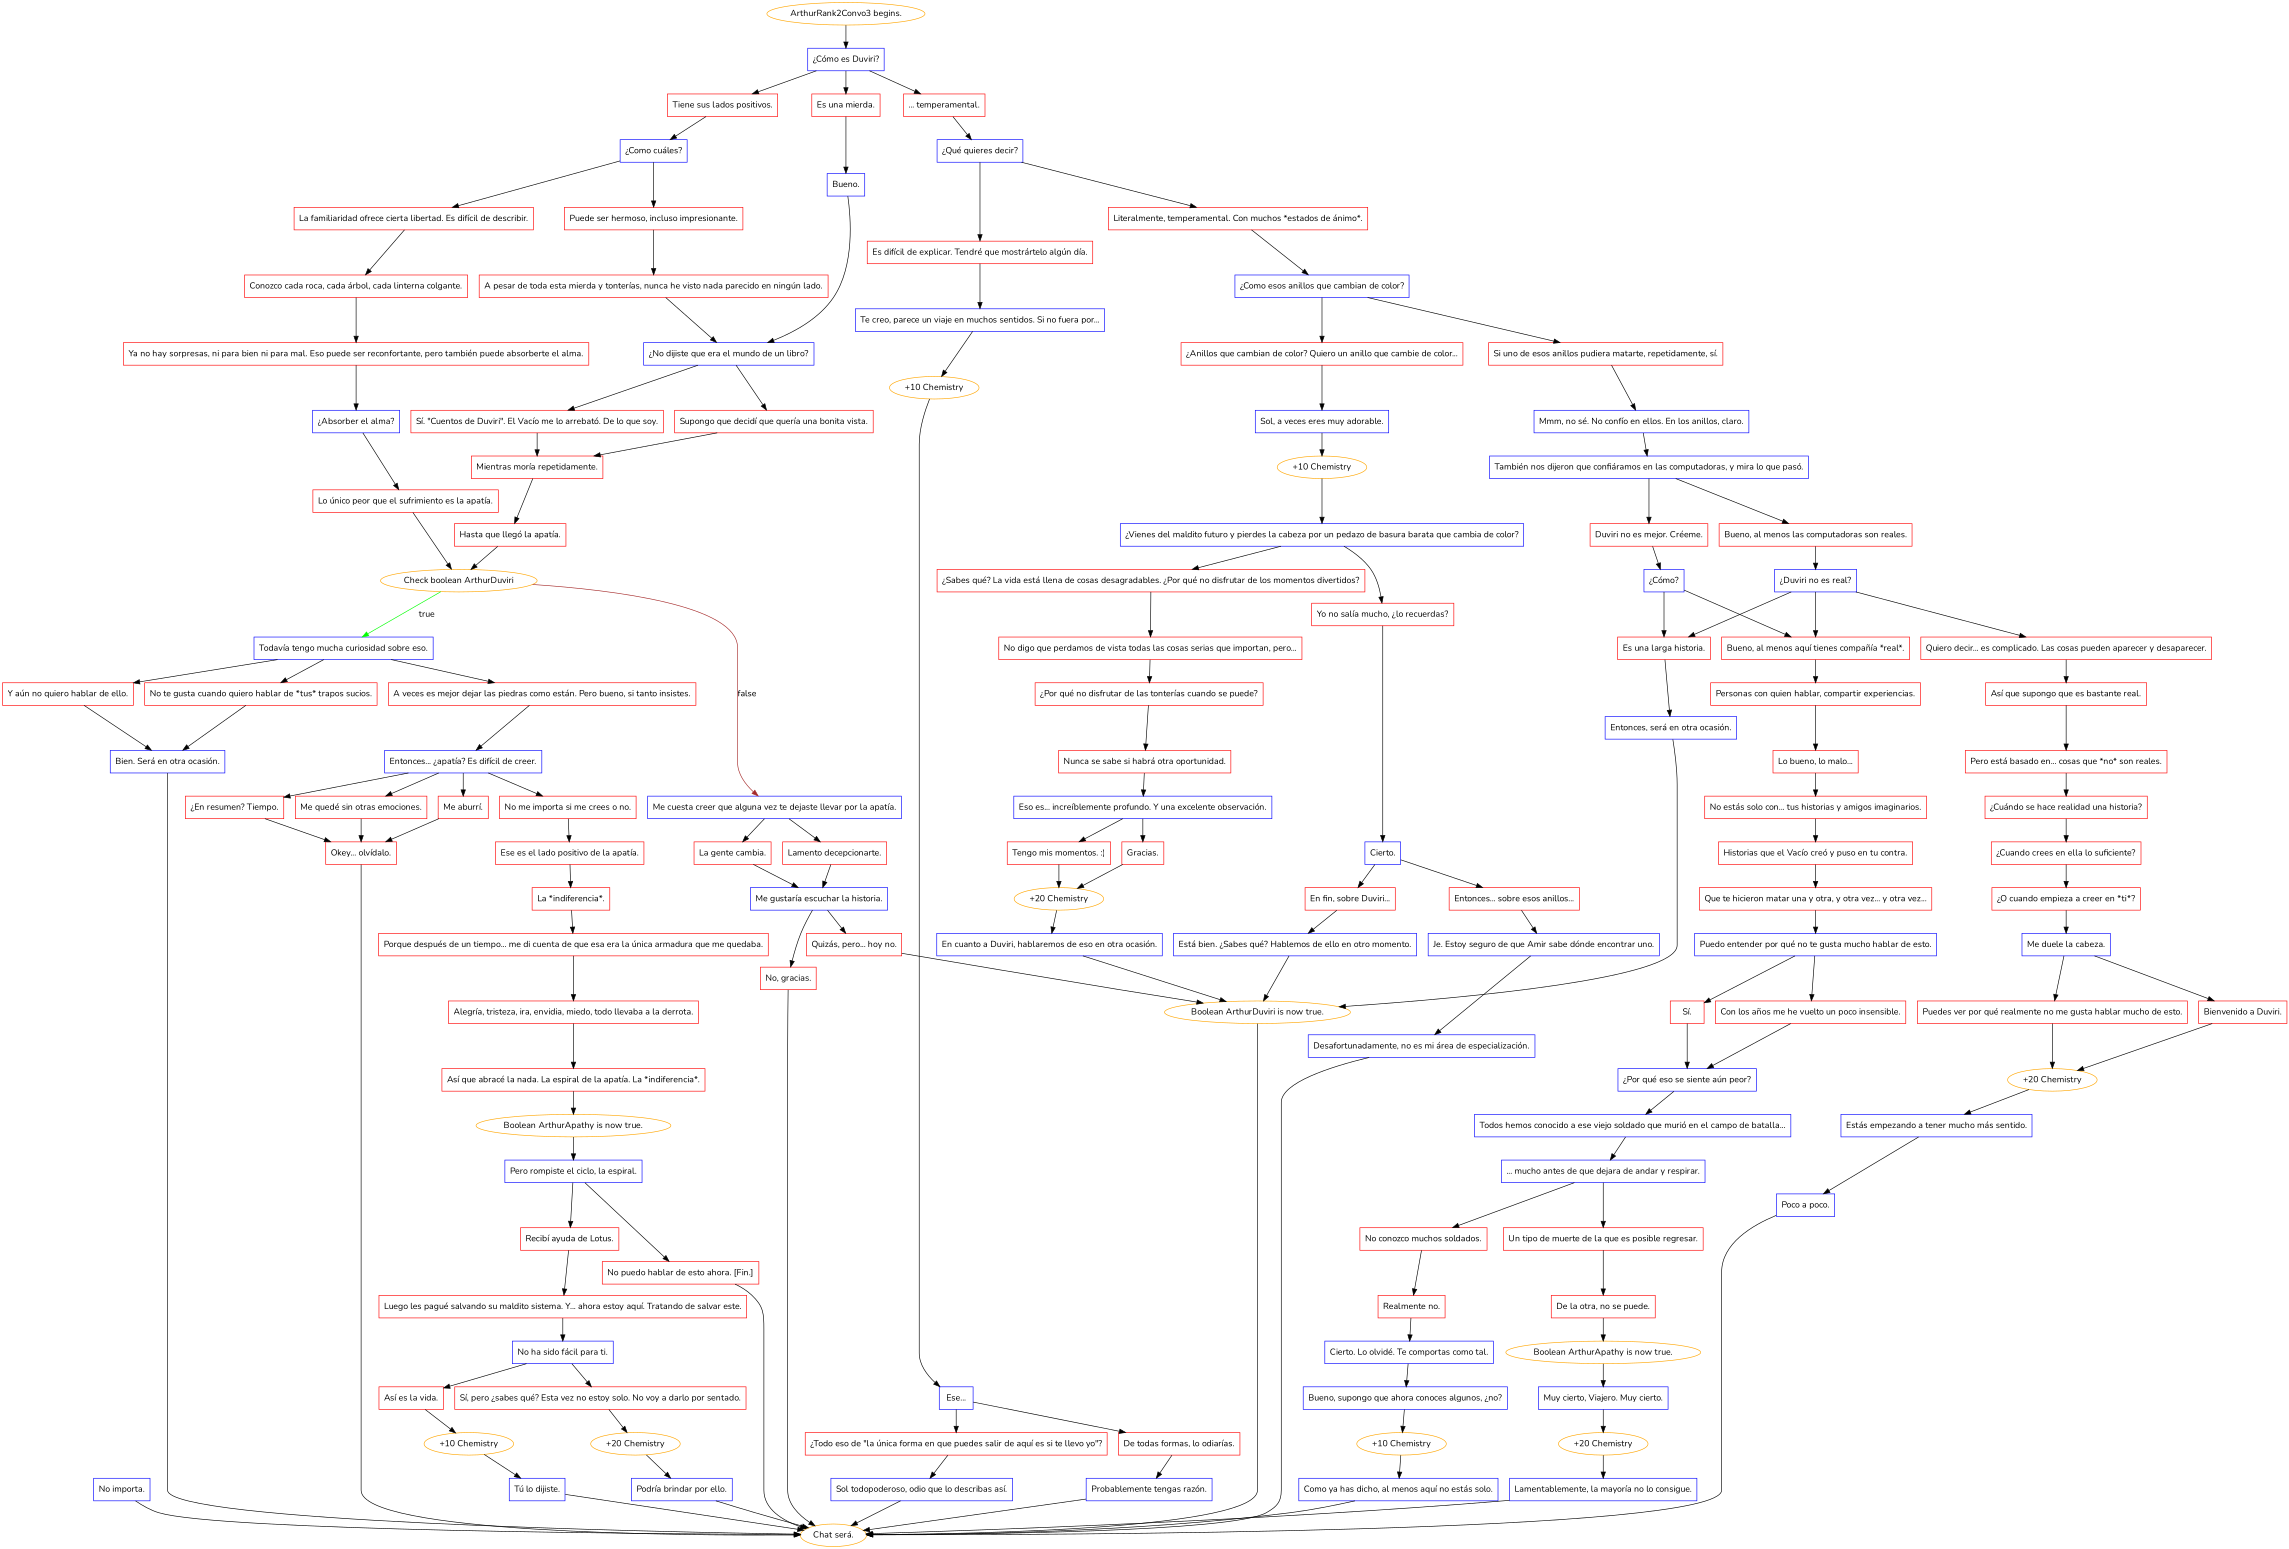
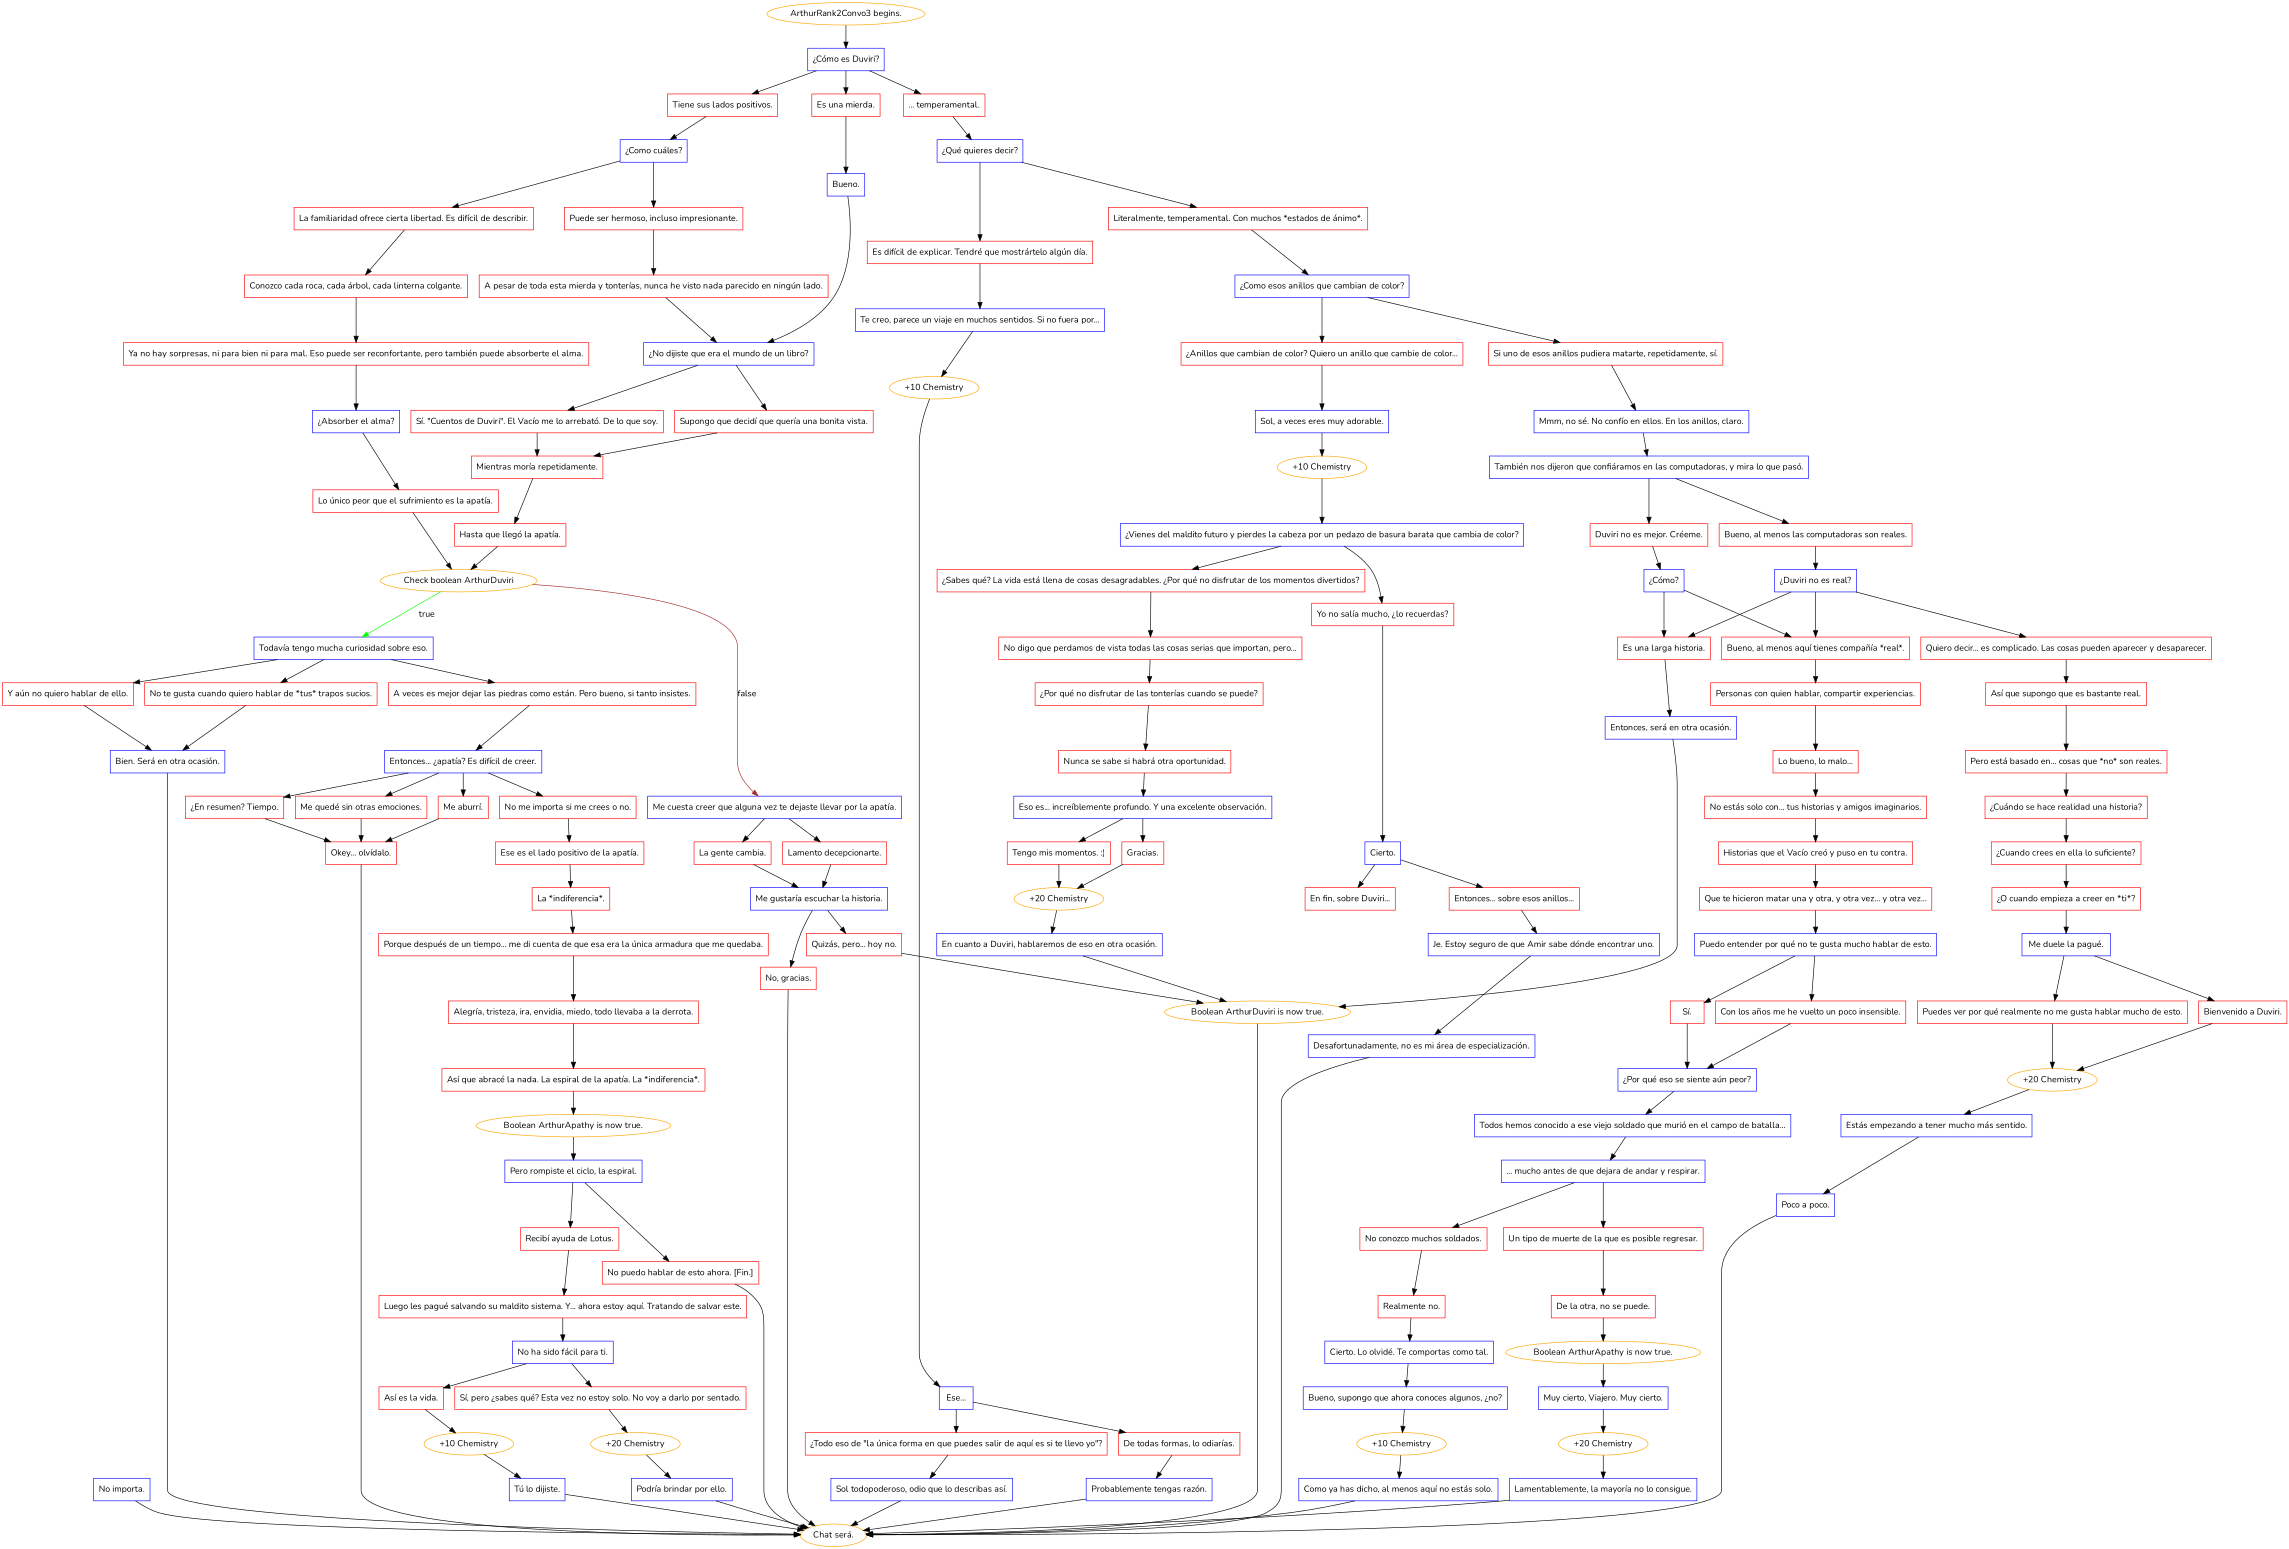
node "Está bien. ¿Sabes qué? Hablemos de ello en otro momento.": removed
node "Me duele la cabeza.": label "Me duele la cabeza." -> "Me duele la pagué."
